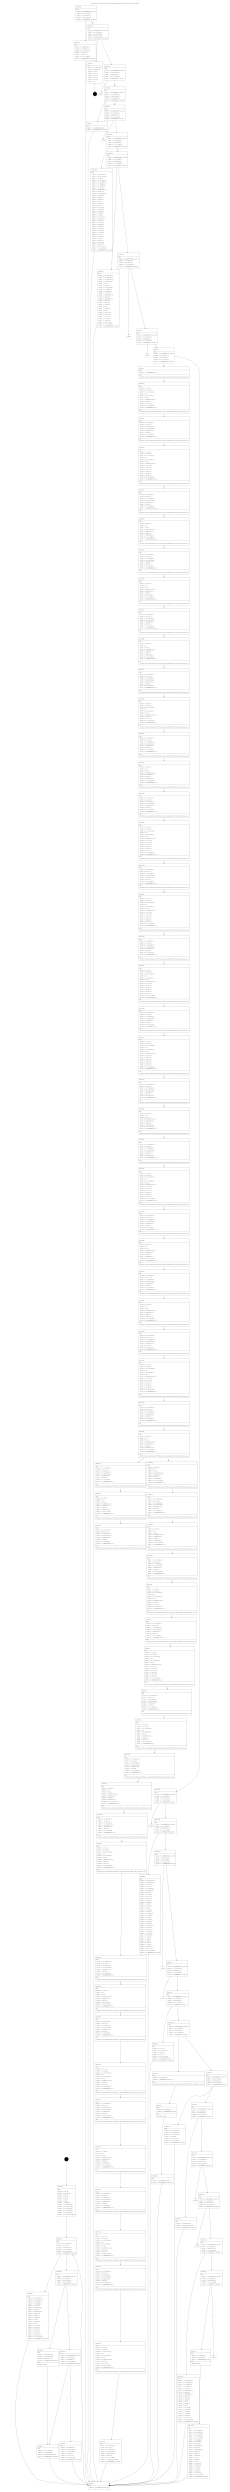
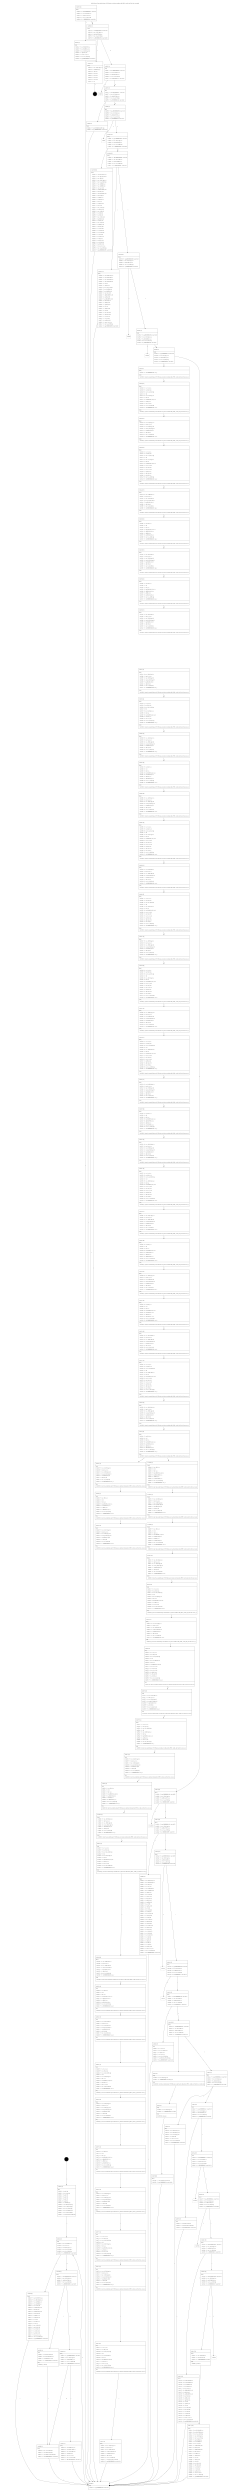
node "0x401fa6 [40]": removed
